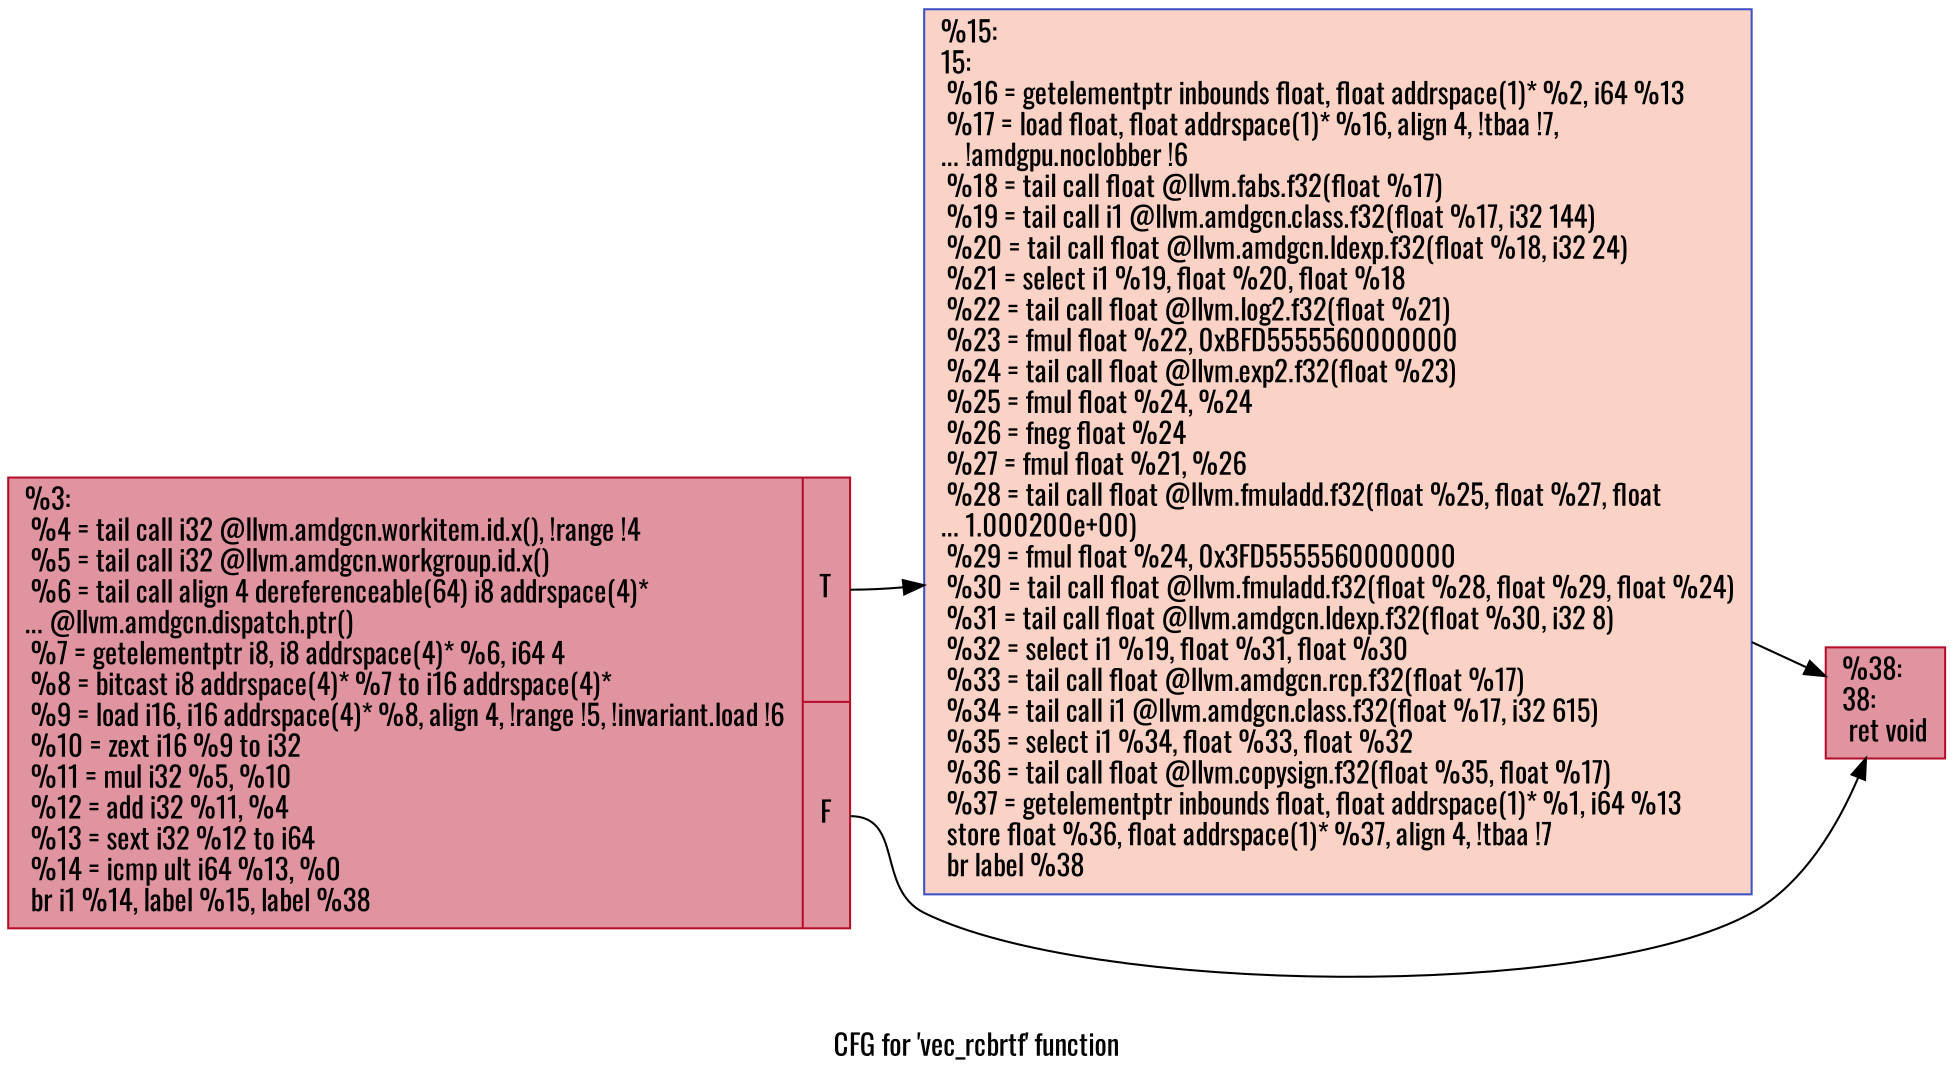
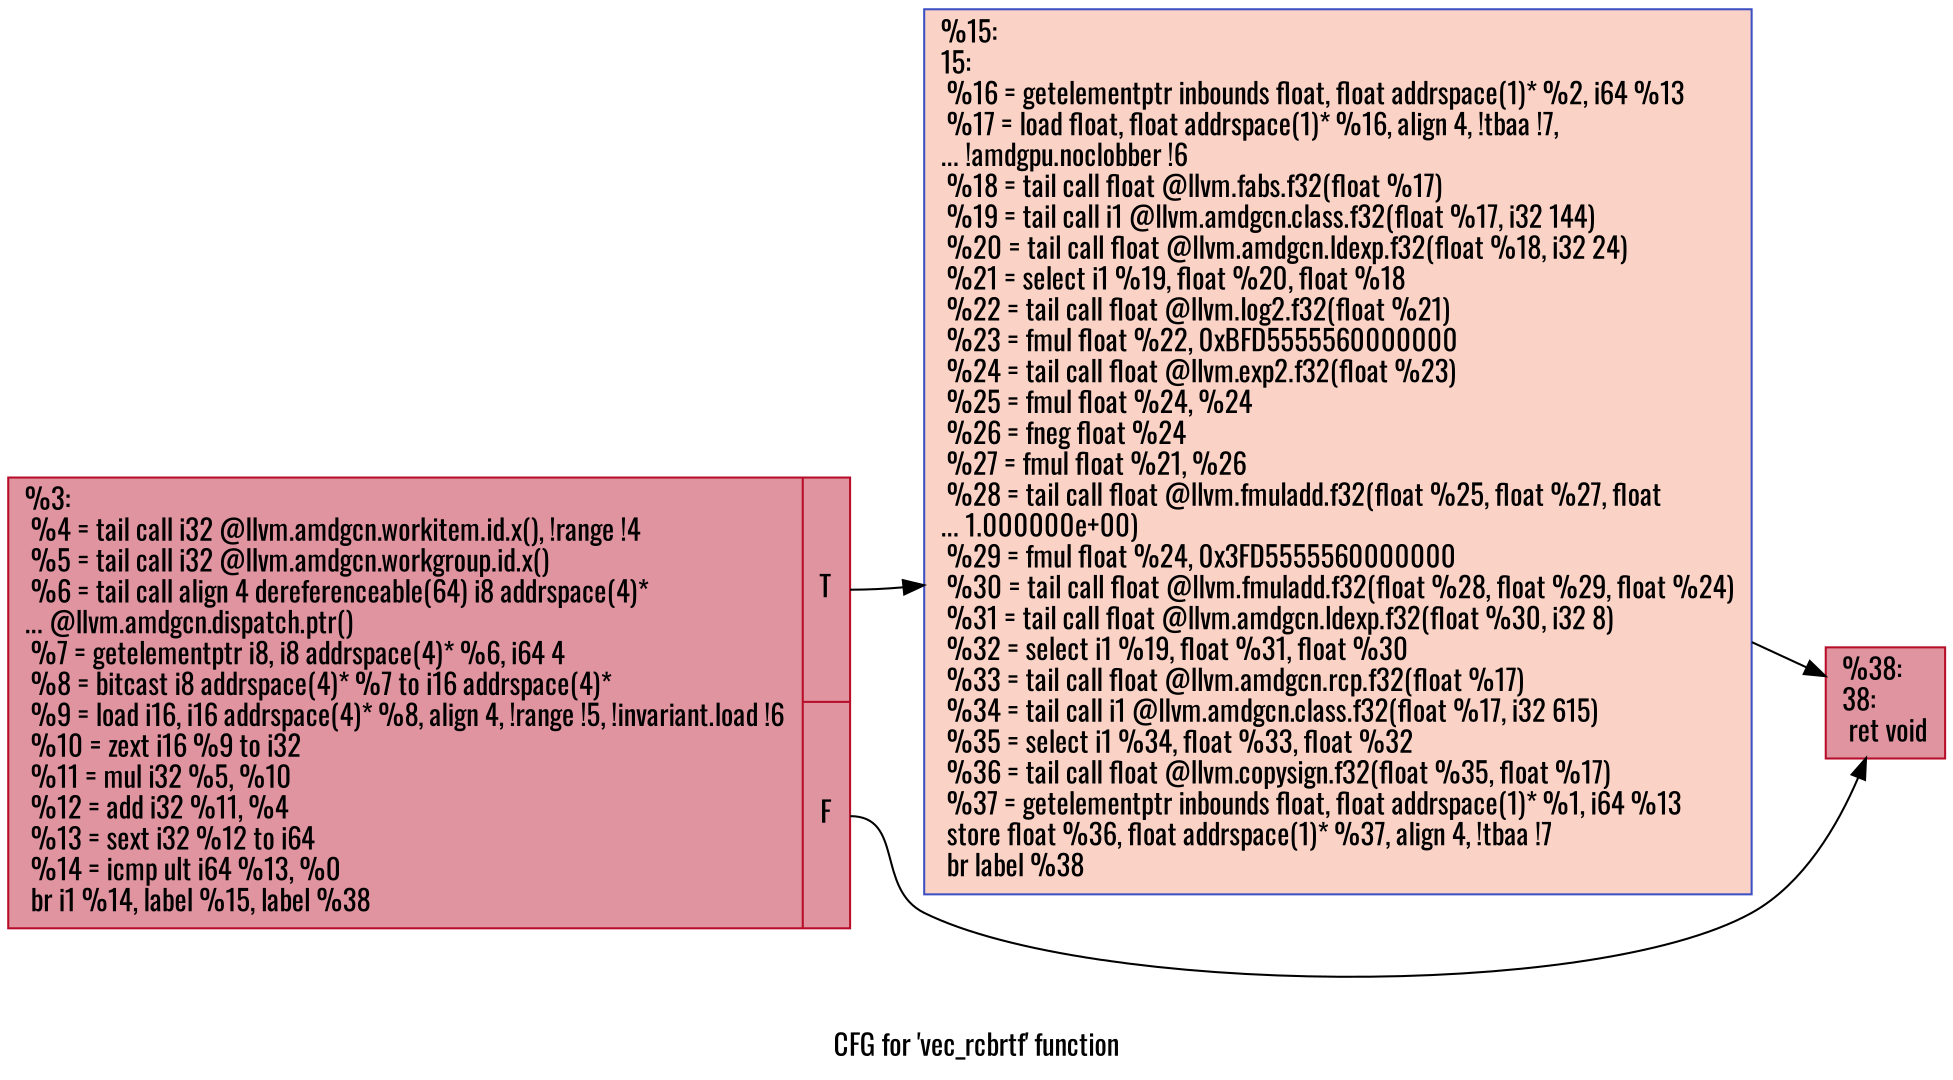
node "%15:": text "... 1.000200e+00)" -> "... 1.000000e+00)"
